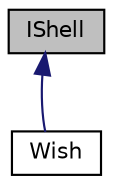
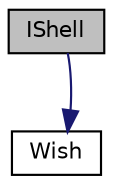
edge "Wish" -> "IShell": reversed
